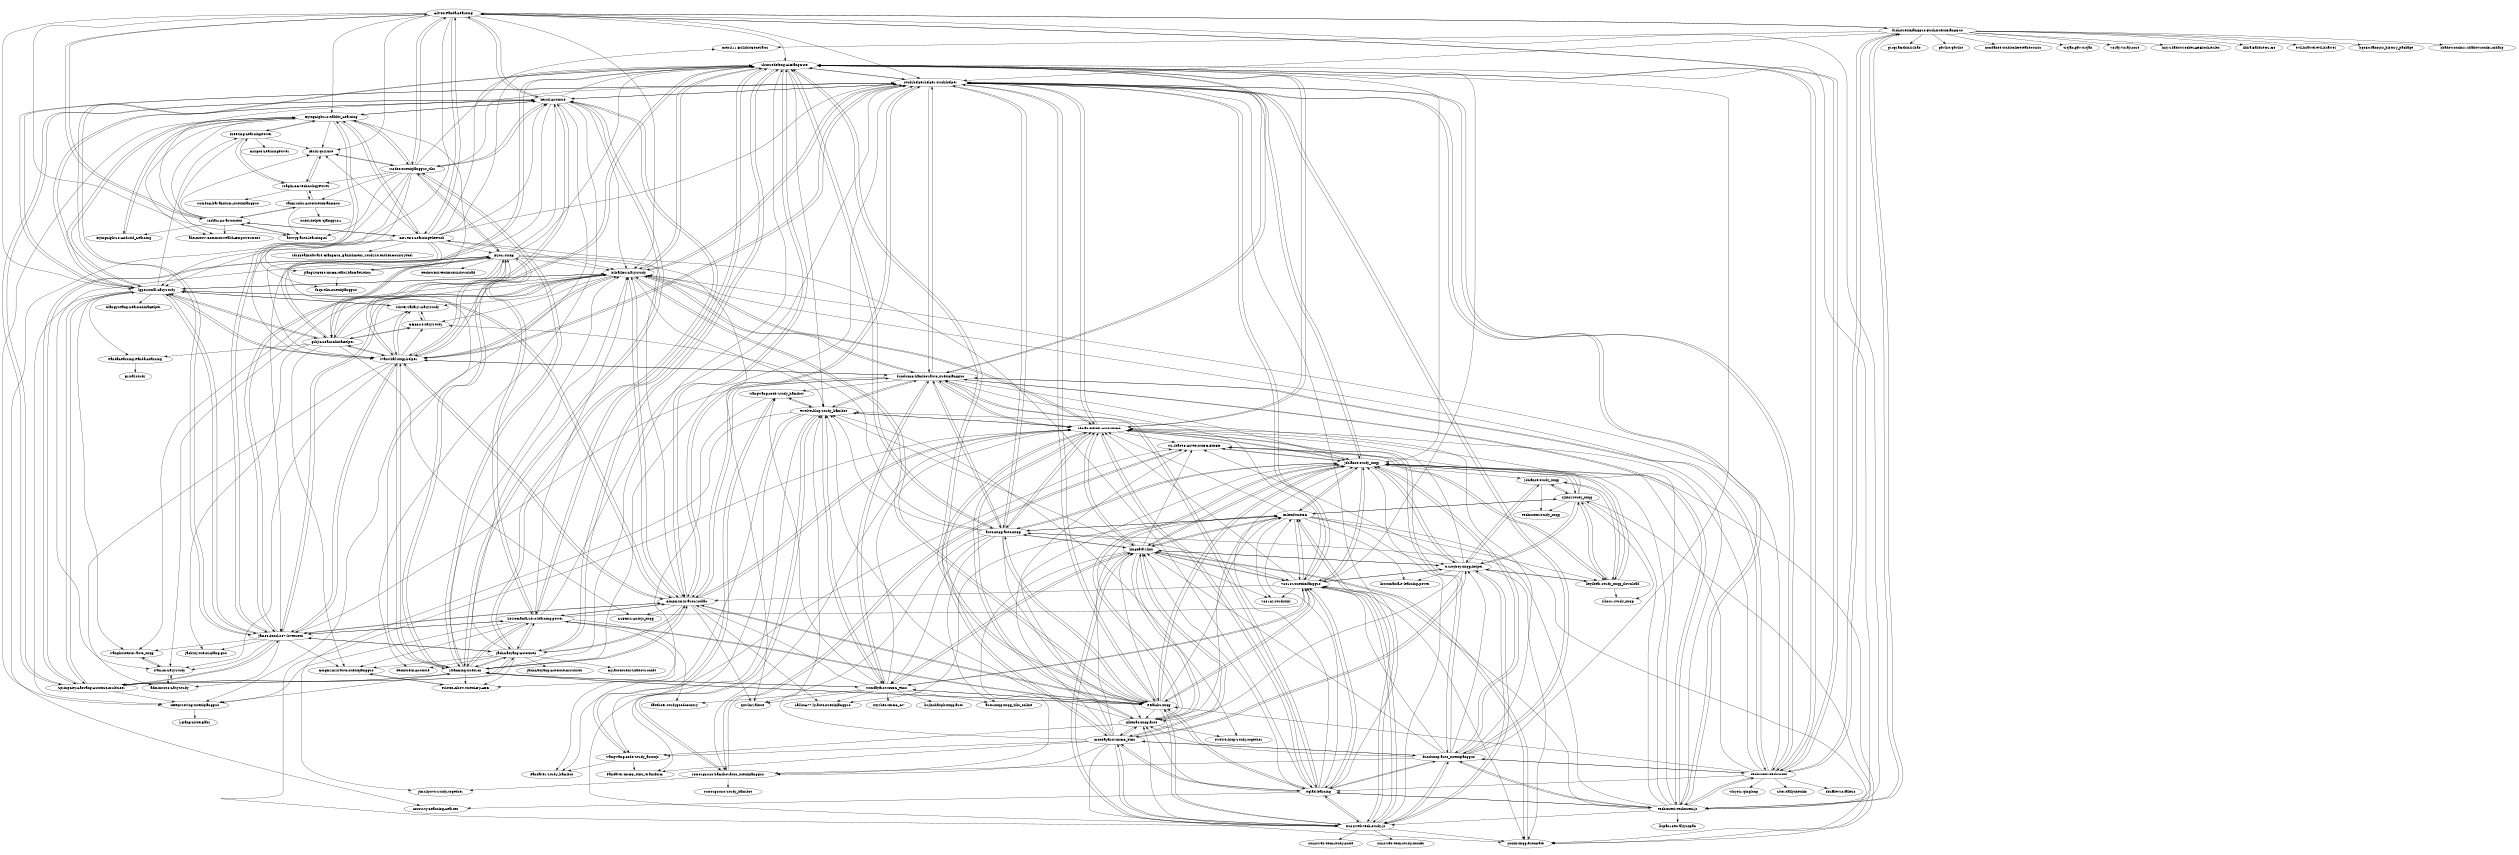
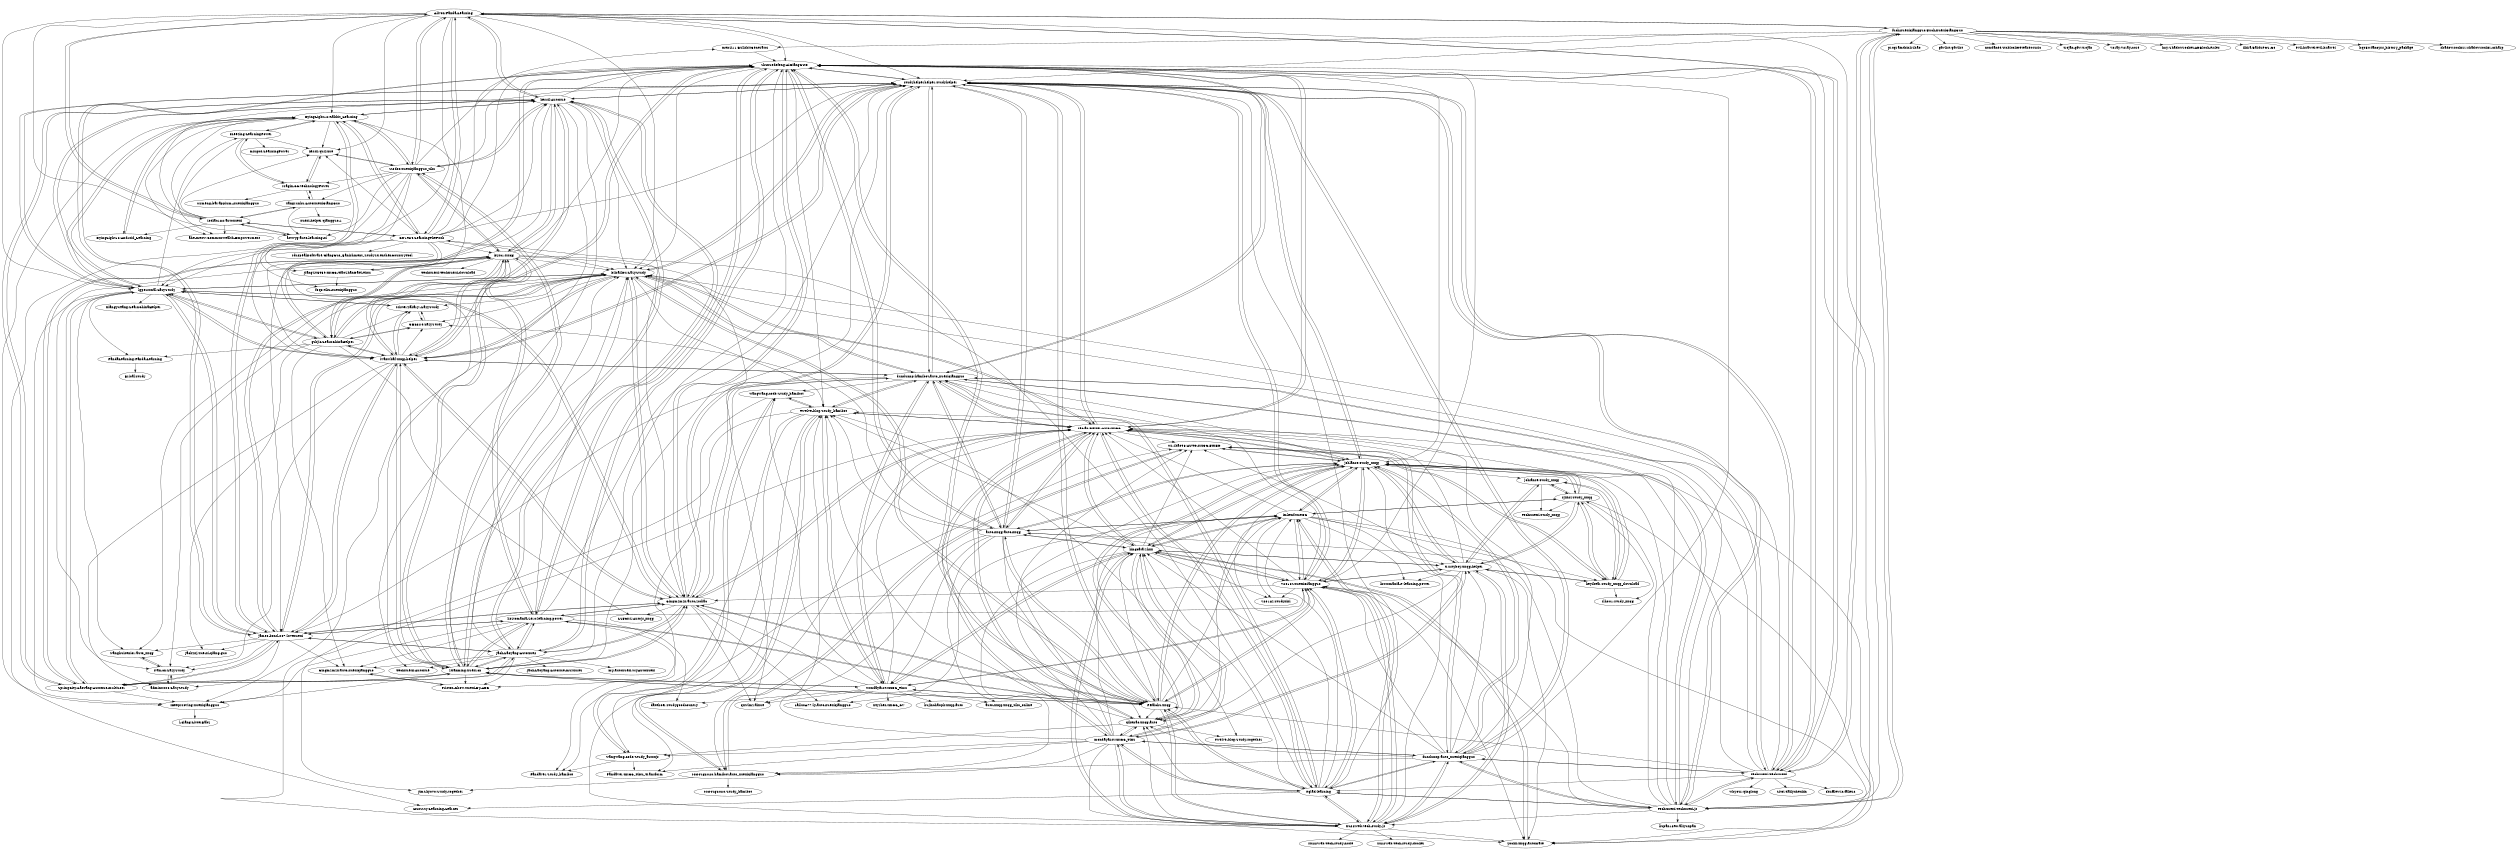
edge "lolisaikou/LazyStudy" -> "zhuxuedefeng/AiQiangGUO": now "menzi11/BullshitGenerator" -> "zhuxuedefeng/AiQiangGUO"
edge "kessil/AutoXue" -> "isysc1/Xxqg": added
node "my-autoxuexi/Shadowrocket": label "my-autoxuexi/Shadowrocket" -> "my-autoxuexi/MyAutoXuexi"
